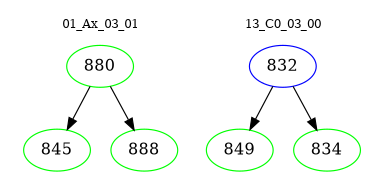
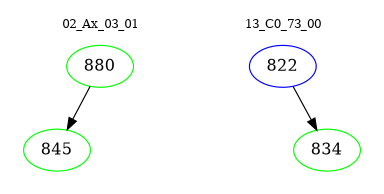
cluster "01_Ax_03_01": label "01_Ax_03_01" -> "02_Ax_03_01"
cluster "13_C0_03_00": label "13_C0_03_00" -> "13_C0_73_00"
node "832": label "832" -> "822"
node "888": removed
node "849": removed
